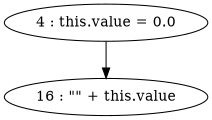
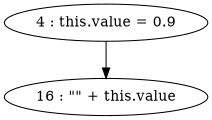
node "4 : this.value = 0.0": label "4 : this.value = 0.0" -> "4 : this.value = 0.9"
